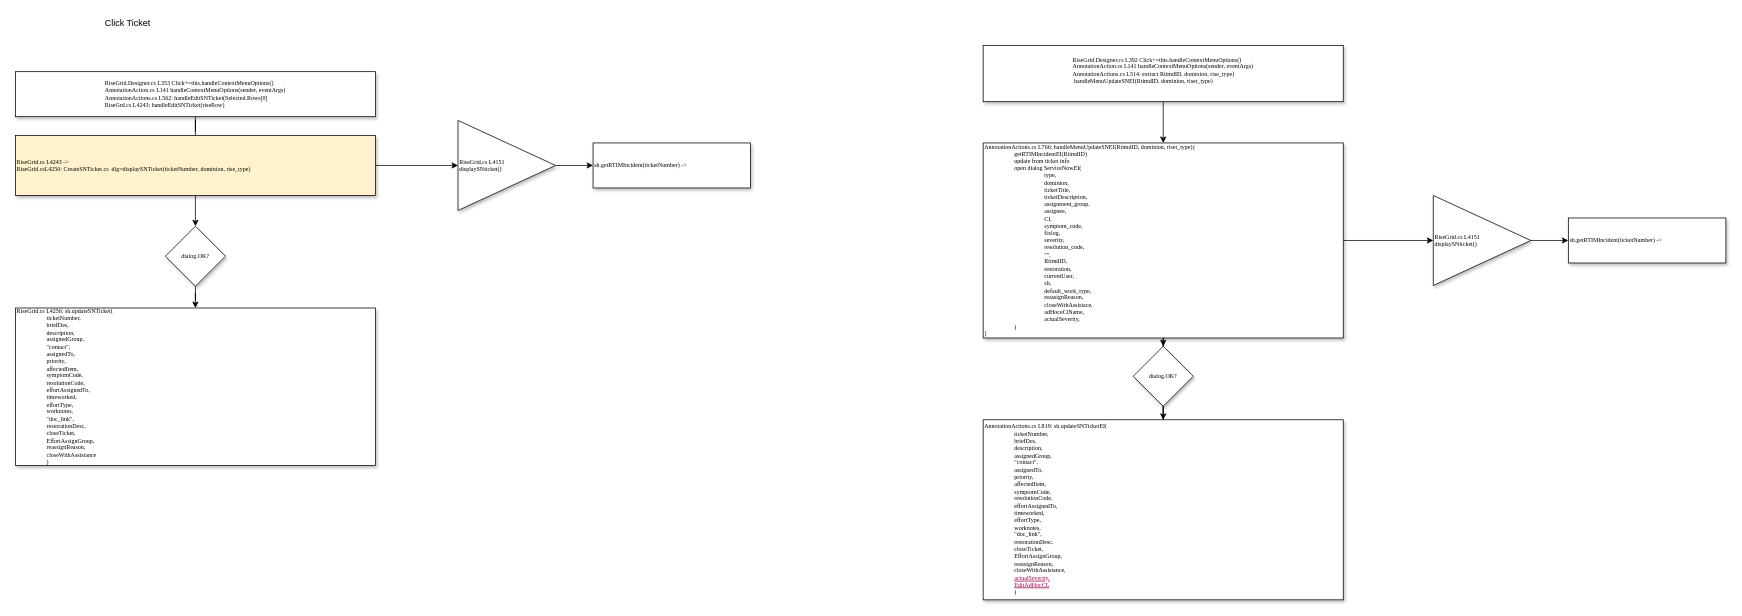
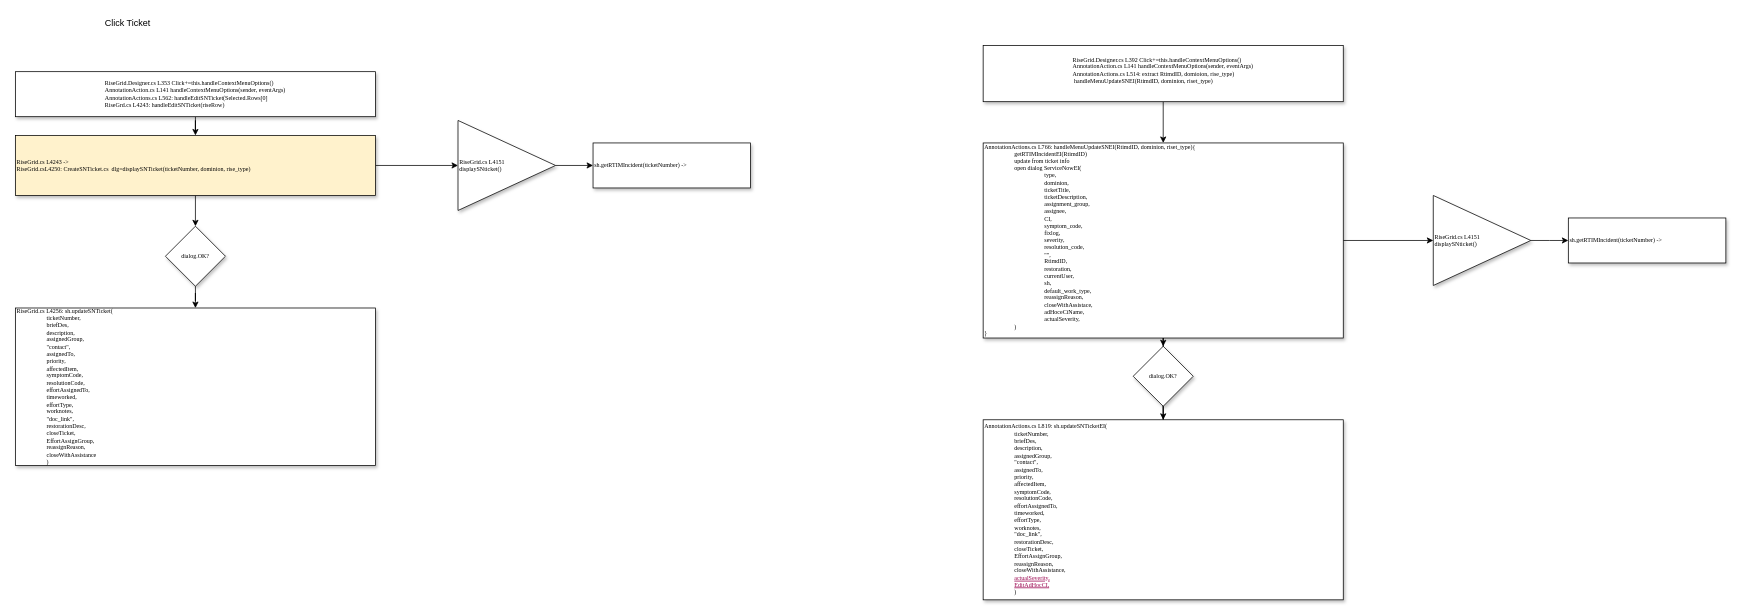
edge "RiseGrid.Designer.cs L353 Click+=this.handleContextMenuOptions() AnnotationAction.cs L141 handleContextMenuOptions(sender, eventArgs) AnnotationActions.cs L562: handleEditSNTicket(Selected.Rows[0] RiseGrd.cs L4243: handleEditSNTicket(riseRow)" -- "RiseGrid.cs L4243 -> RiseGrid.csL4250: CreateSNTicket.cs dlg=displaySNTicket(ticketNumber, dominion, rise_type)": arrowhead none -> classic
